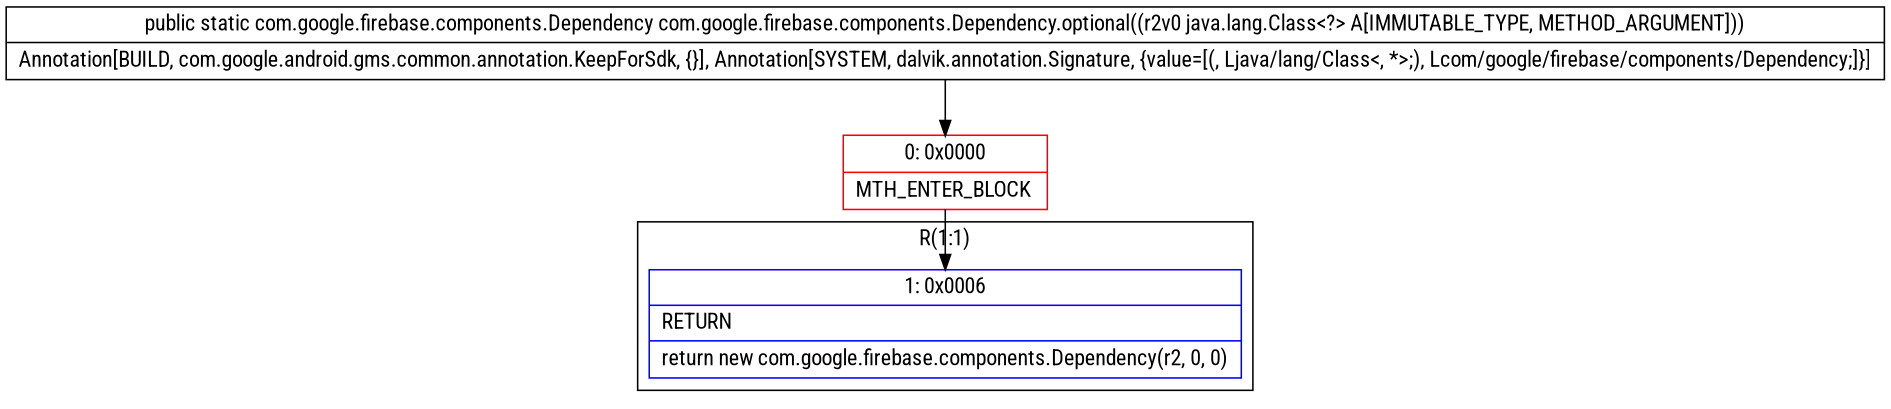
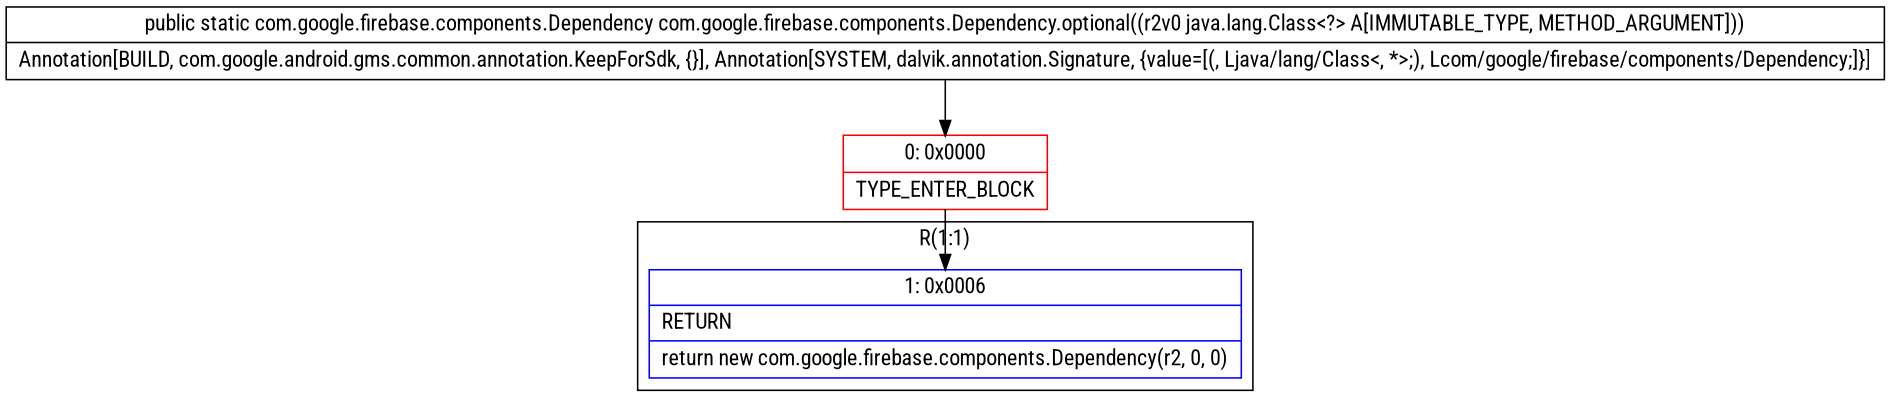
node "0: 0x0000": text "MTH_ENTER_BLOCK" -> "TYPE_ENTER_BLOCK"
